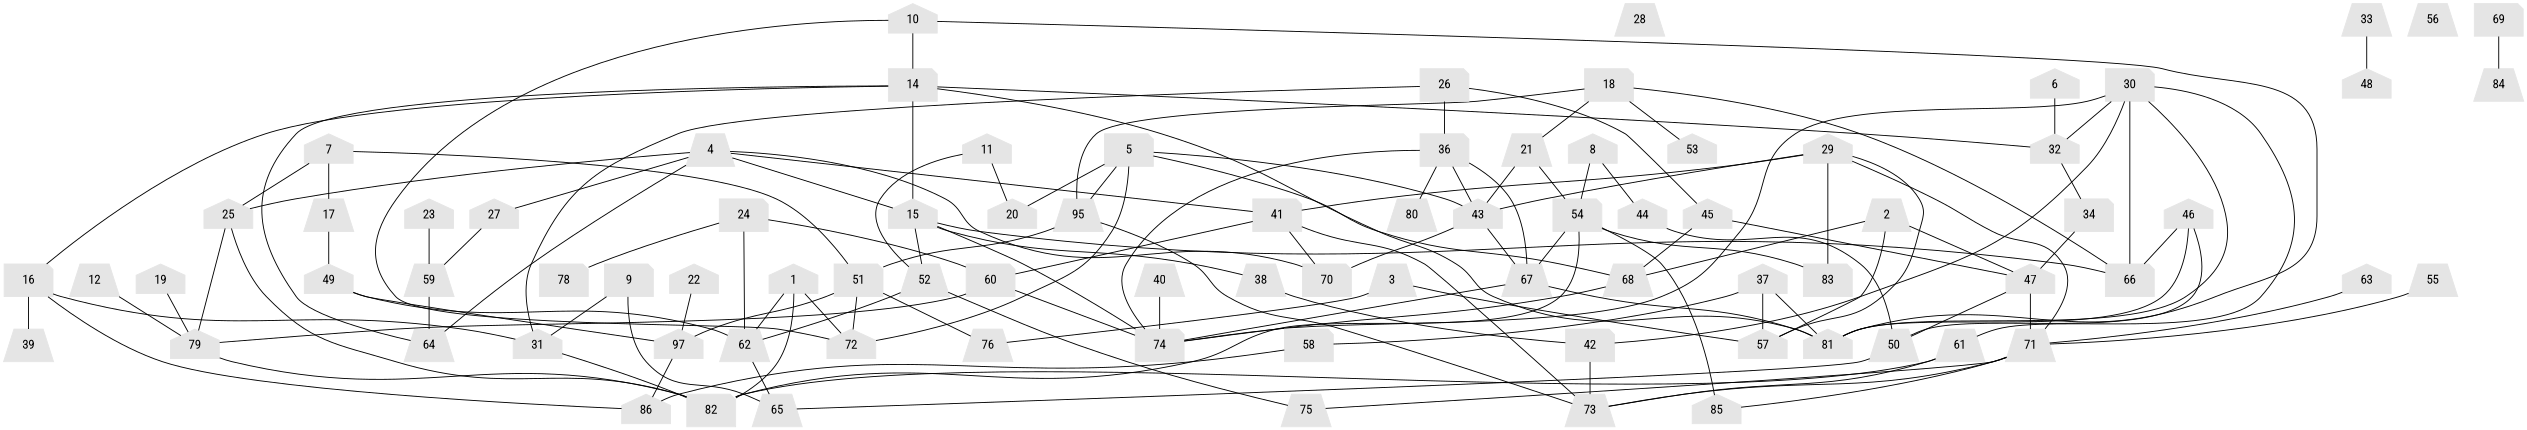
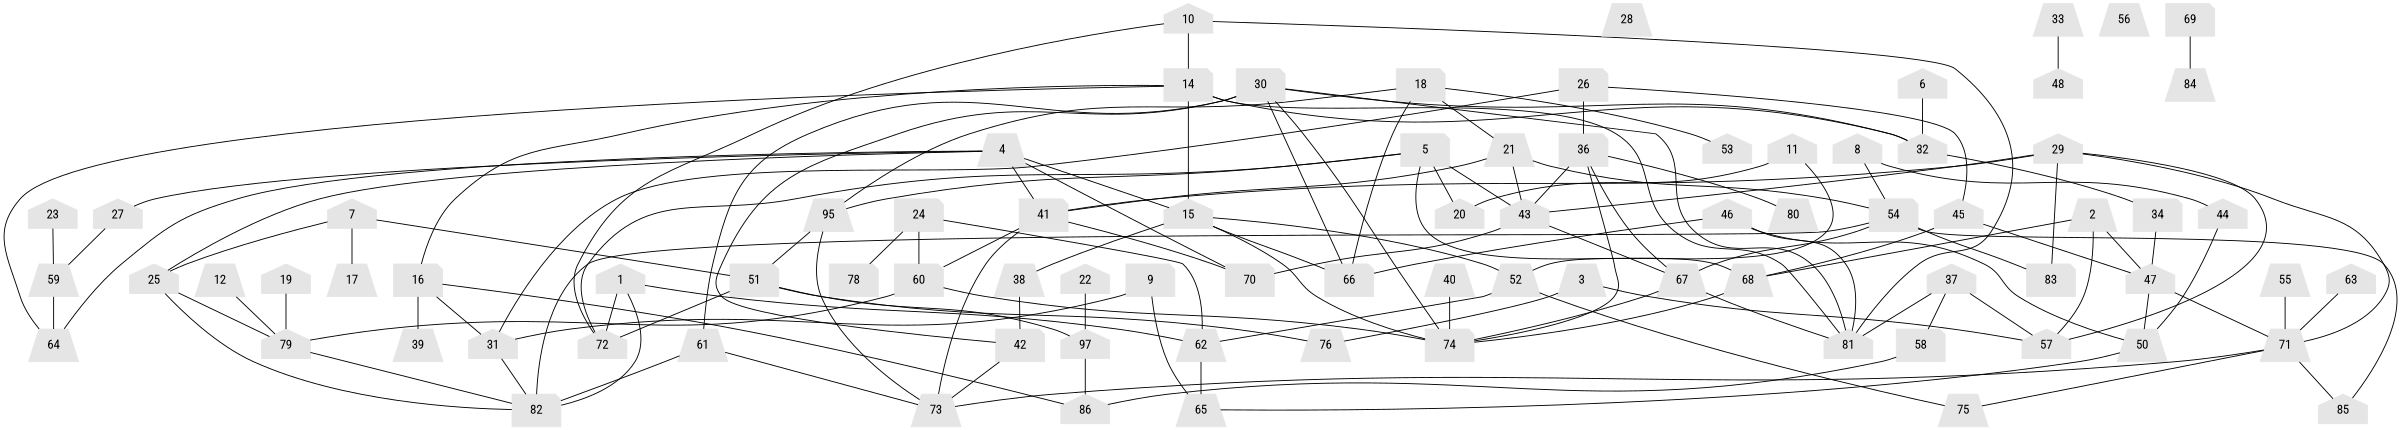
edge "21" -- "41": added
node "49": removed
